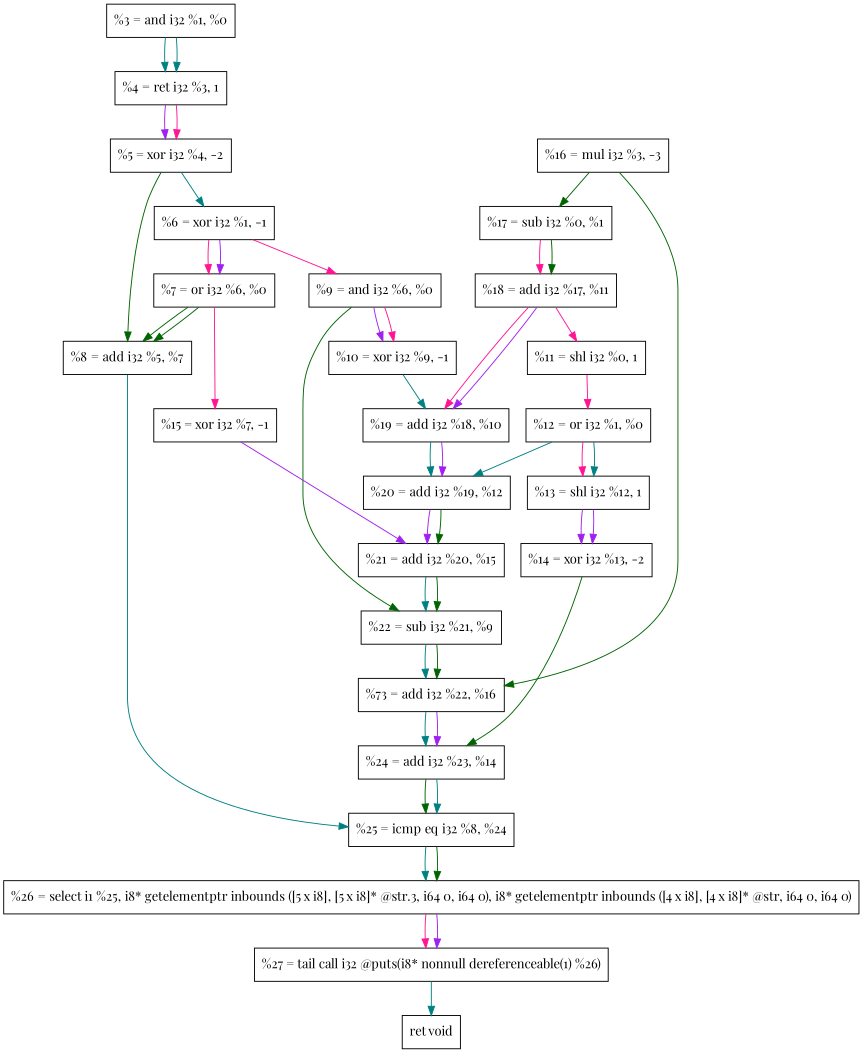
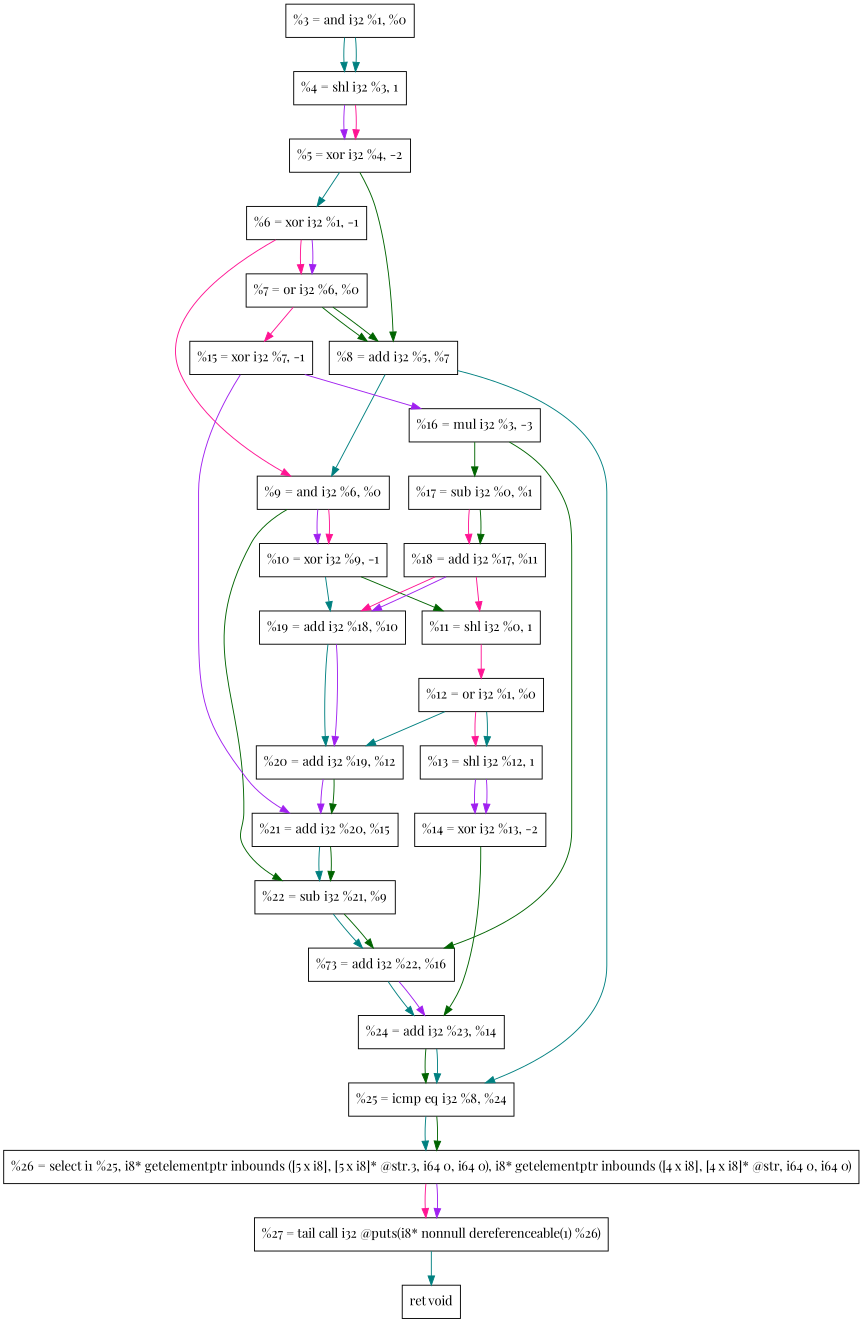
node "%4 = ret i32 %3, 1": label "%4 = ret i32 %3, 1" -> "%4 = shl i32 %3, 1"
edge "%15 = xor i32 %7, -1" -> "%16 = mul i32 %3, -3": added
edge "%8 = add i32 %5, %7" -> "%9 = and i32 %6, %0": added
edge "%10 = xor i32 %9, -1" -> "%11 = shl i32 %0, 1": added
